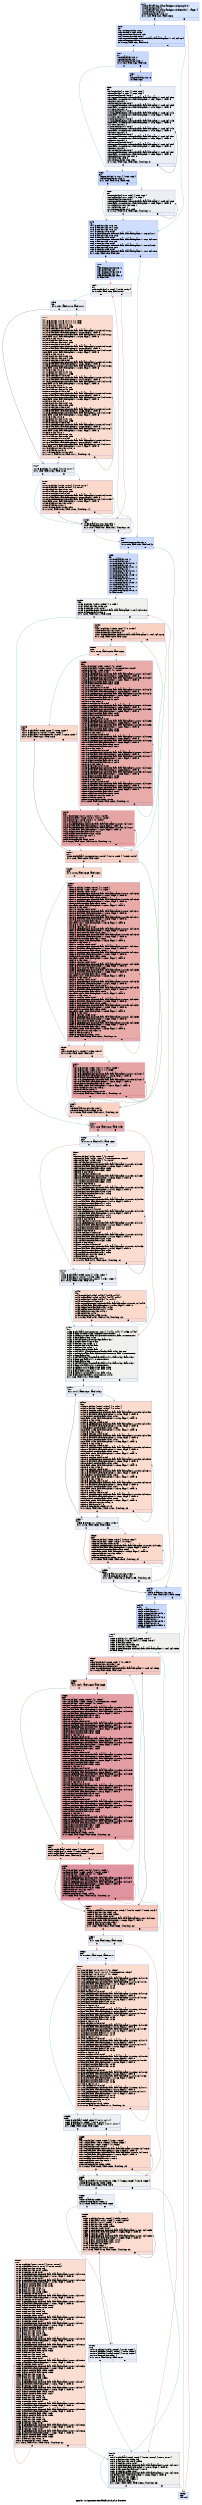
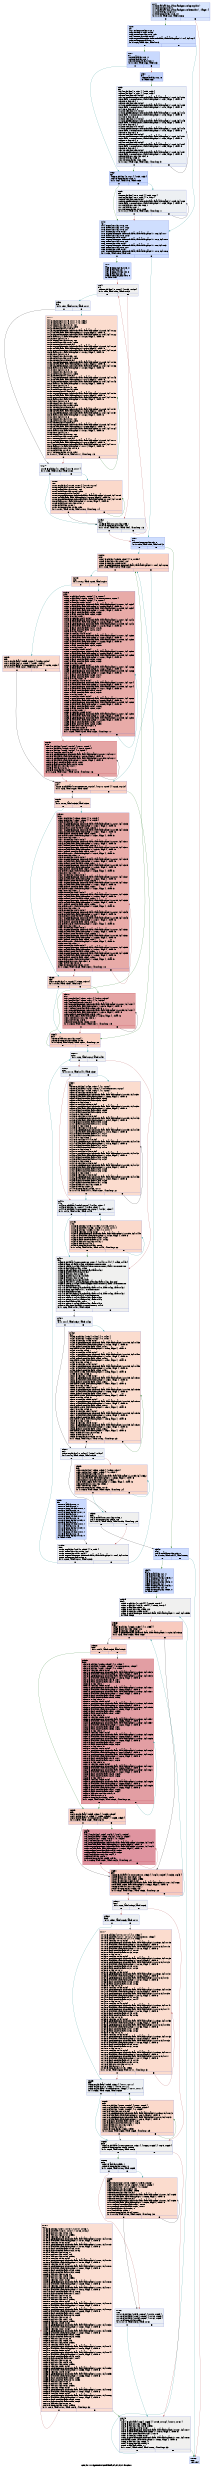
edge "%97:" -> "%99:": now "%97:" -> "%203:"
node "%201:": fillcolor #cc403a70 -> #dedcdb70
